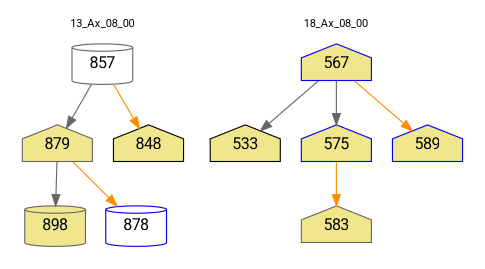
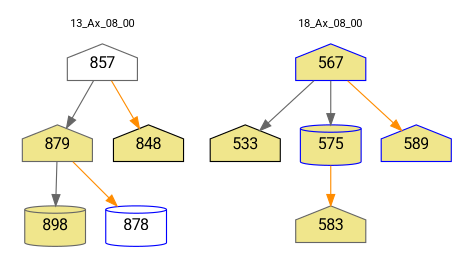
node "857": shape cylinder -> house
node "575": shape house -> cylinder
